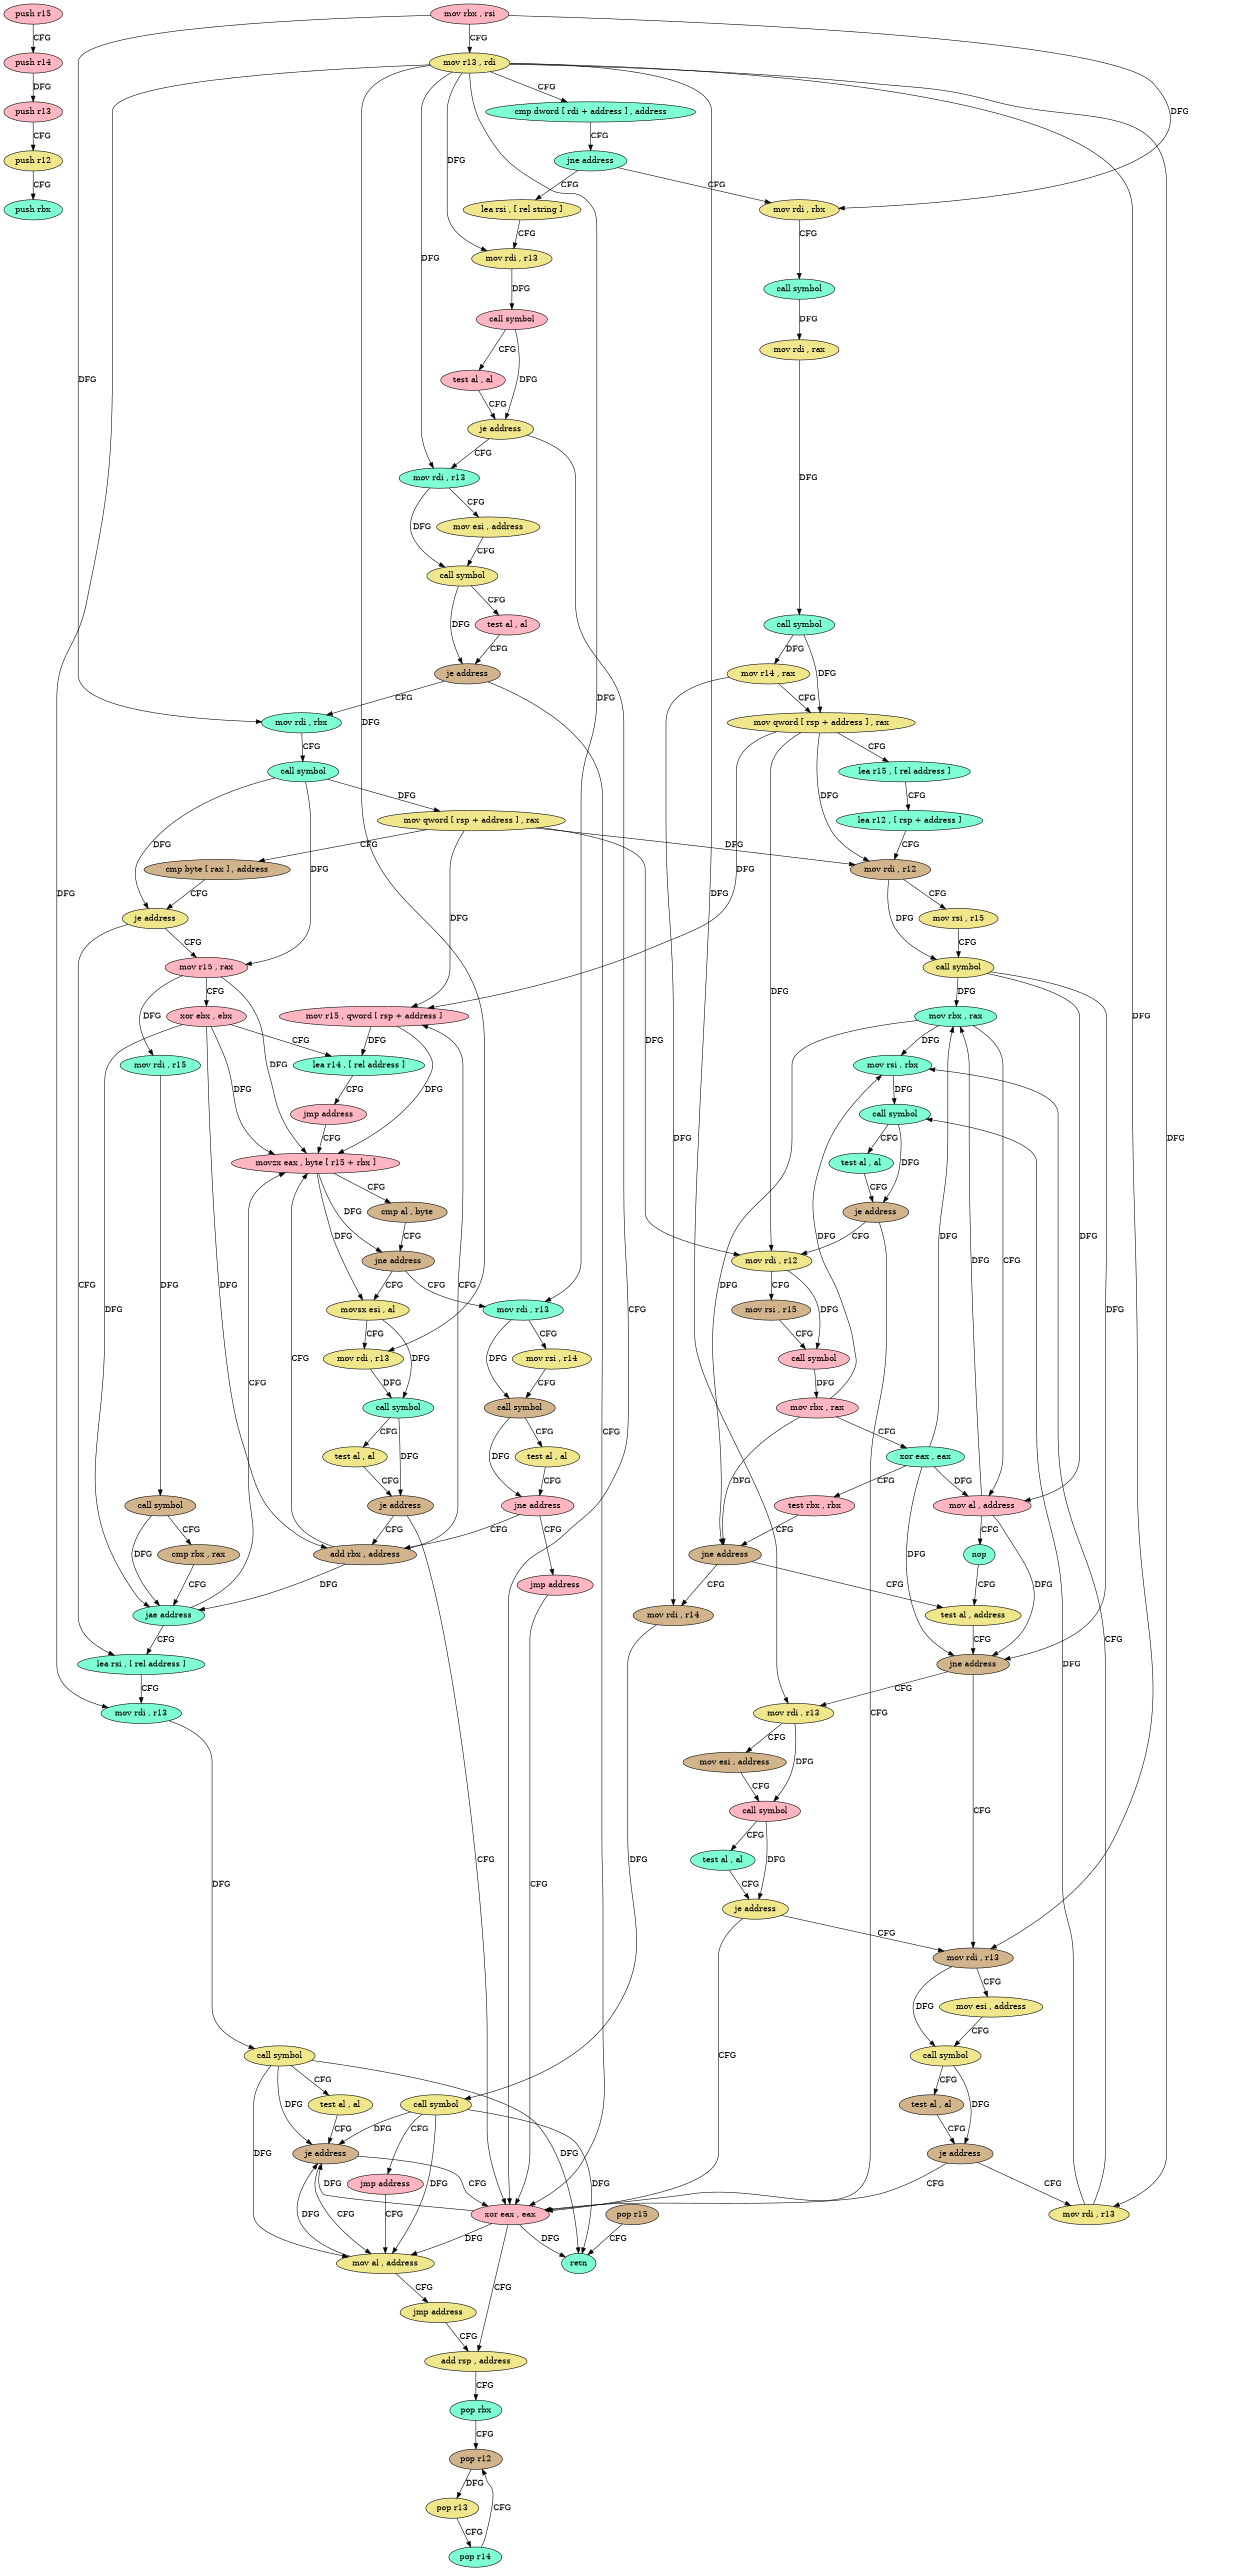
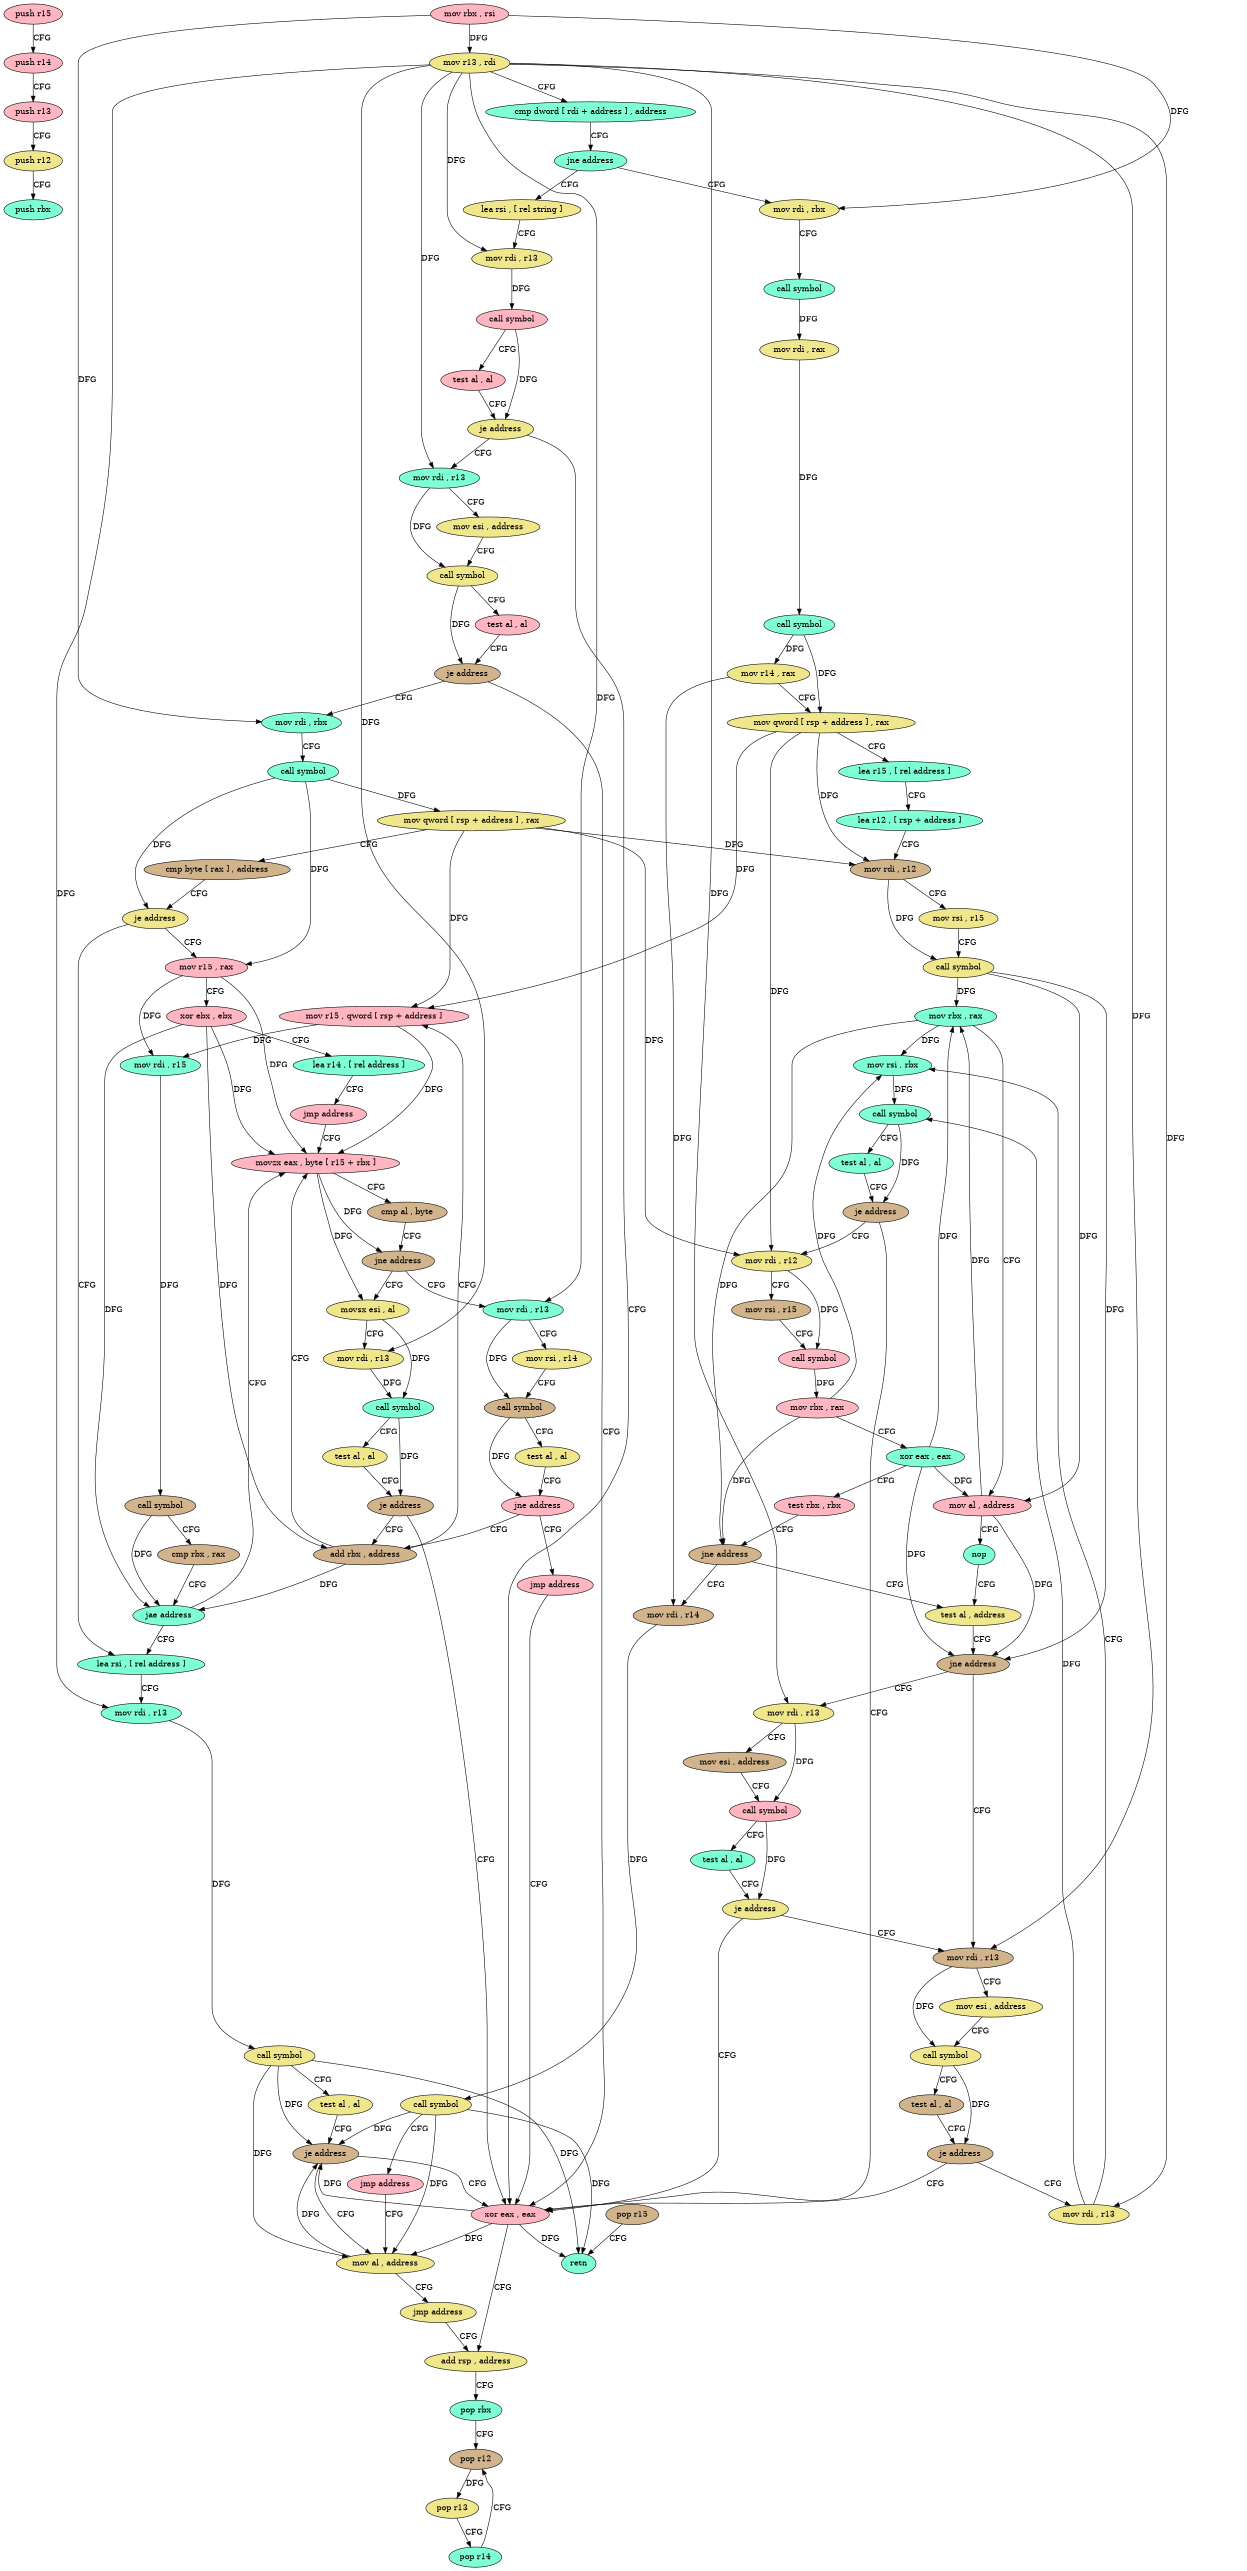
edge "mov rbx , rsi" -> "mov r13 , rdi": label "CFG" -> "DFG"
edge "push r14" -> "push r13": label "DFG" -> "CFG"
edge "mov r15 , qword [ rsp + address ]" -> "lea r14 , [ rel address ]": now "mov r15 , qword [ rsp + address ]" -> "mov rdi , r15"
